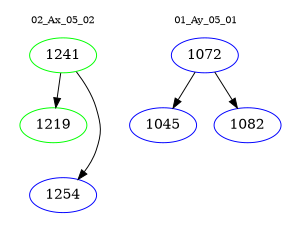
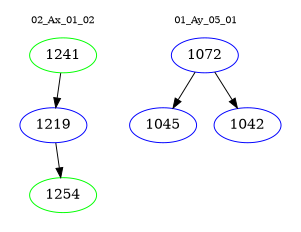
cluster "02_Ax_05_02": label "02_Ax_05_02" -> "02_Ax_01_02"
edge "1241" -> "1254": now "1219" -> "1254"
node "1219": color green -> blue
node "1082": label "1082" -> "1042"
node "1254": color blue -> green
